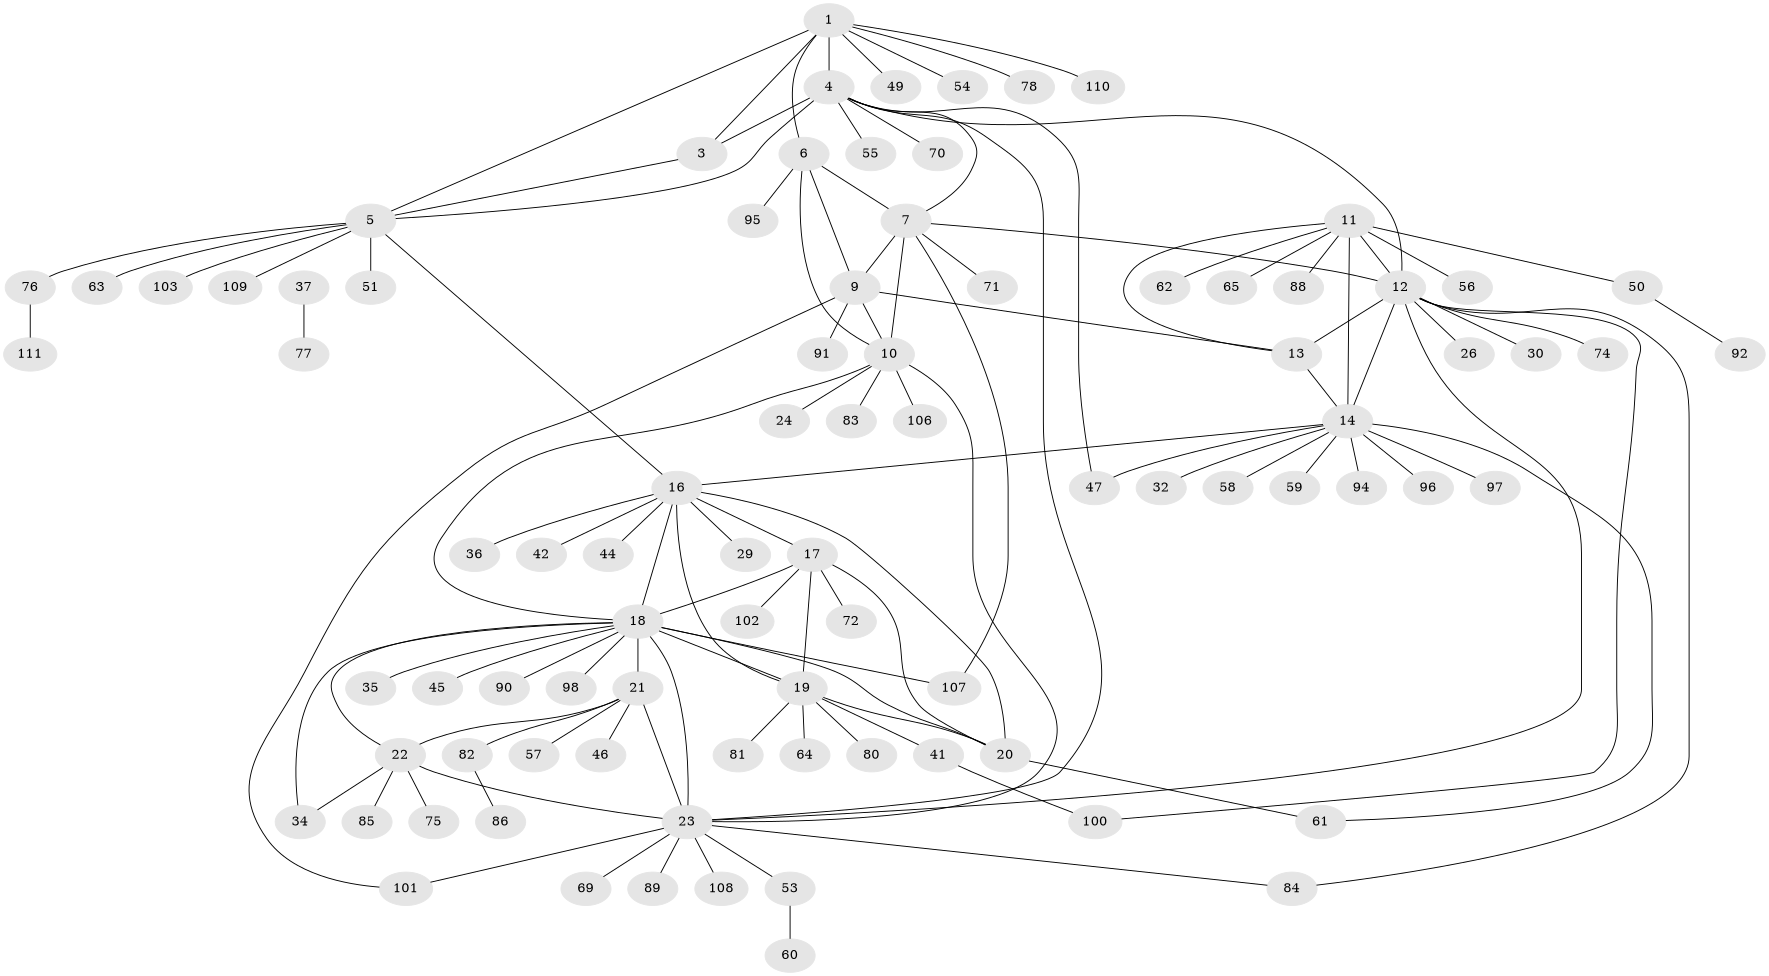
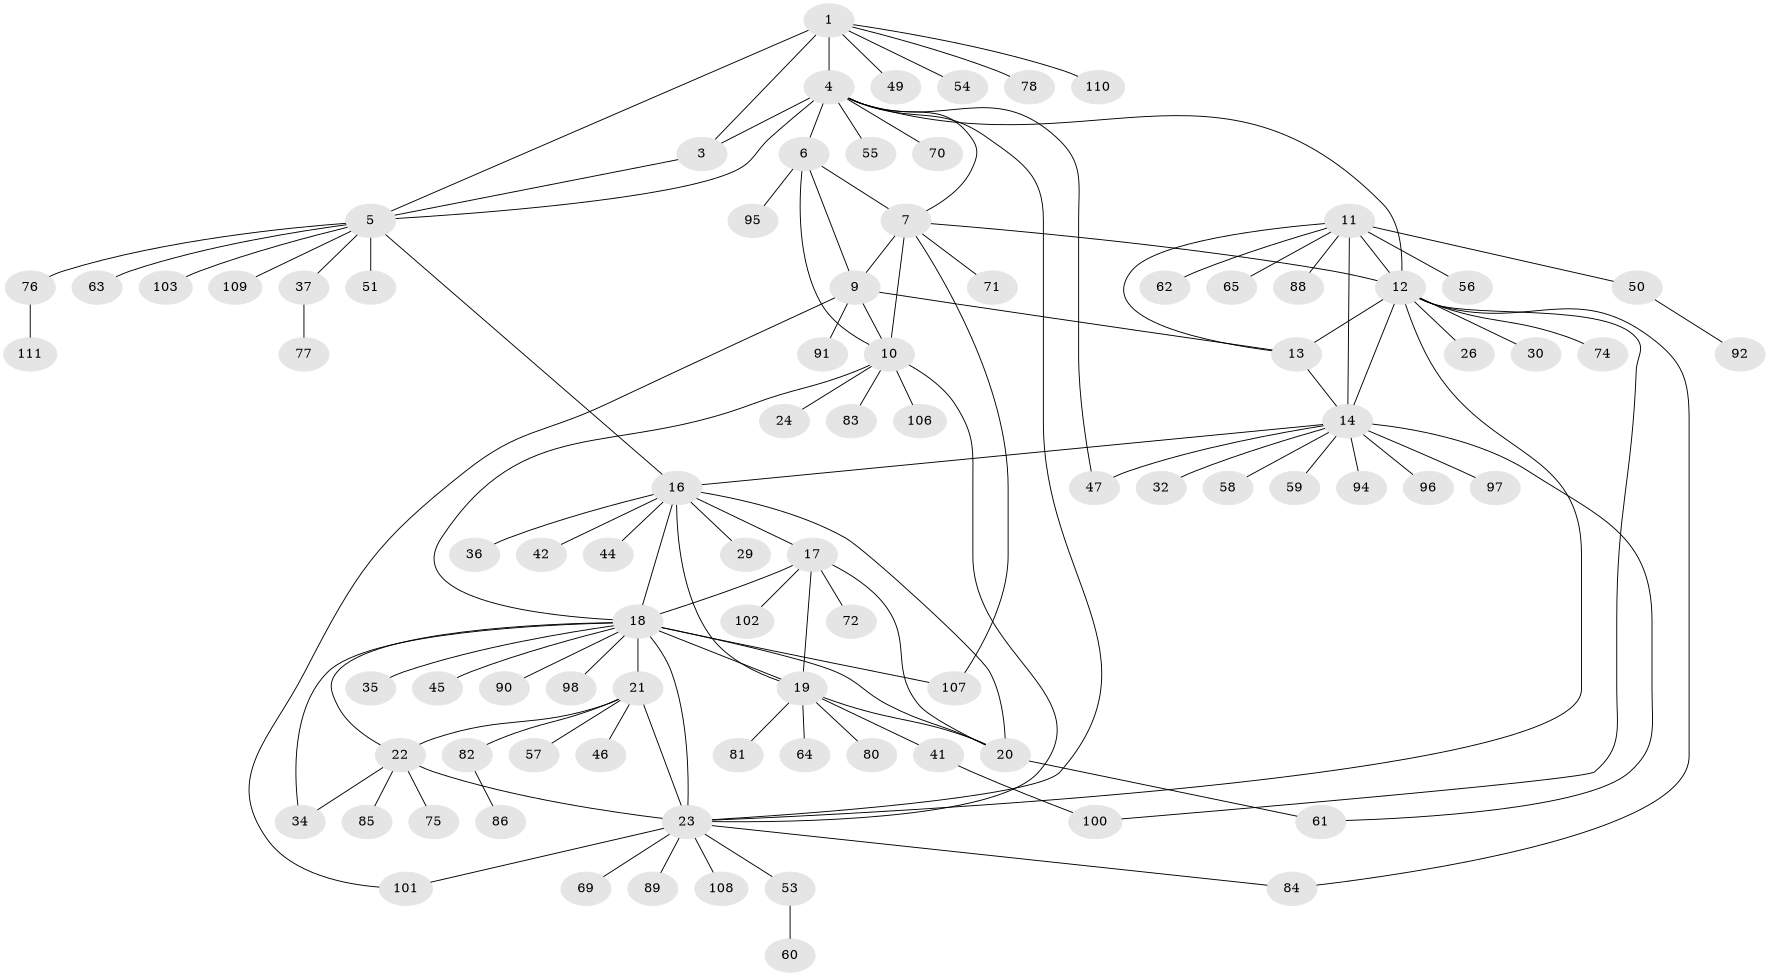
edge "1" -- "6": now "4" -- "6"
edge "5" -- "37": added
